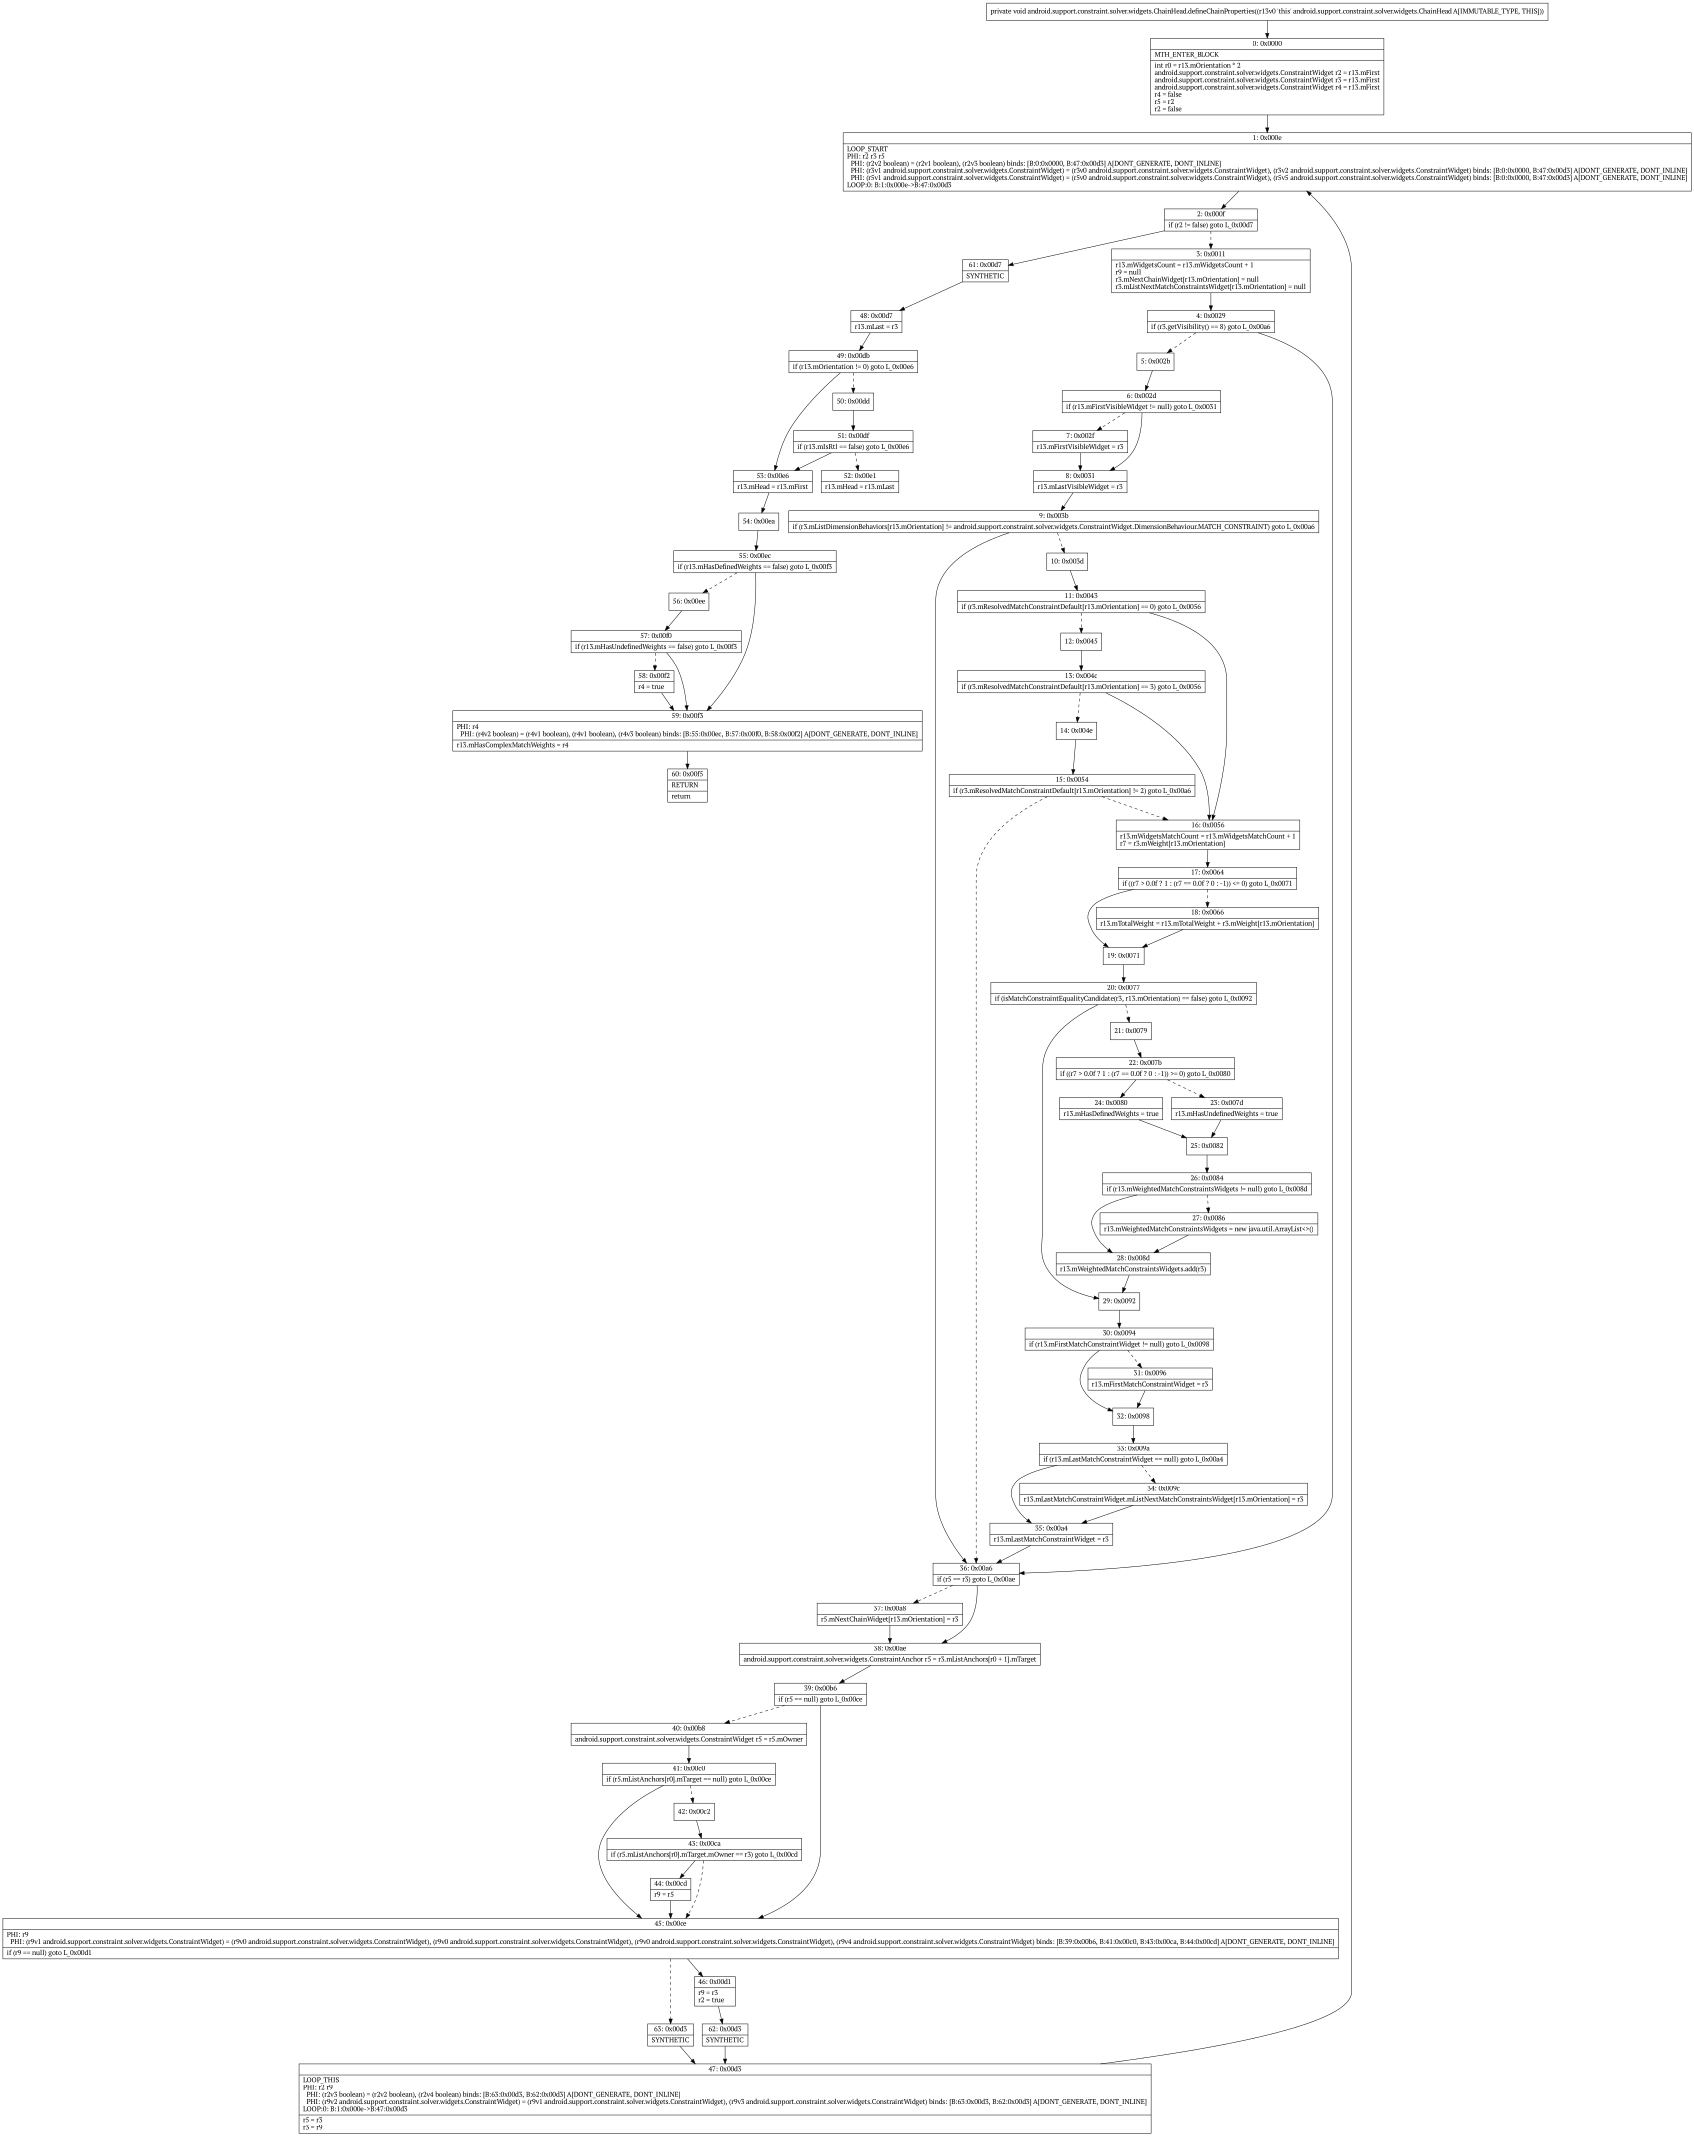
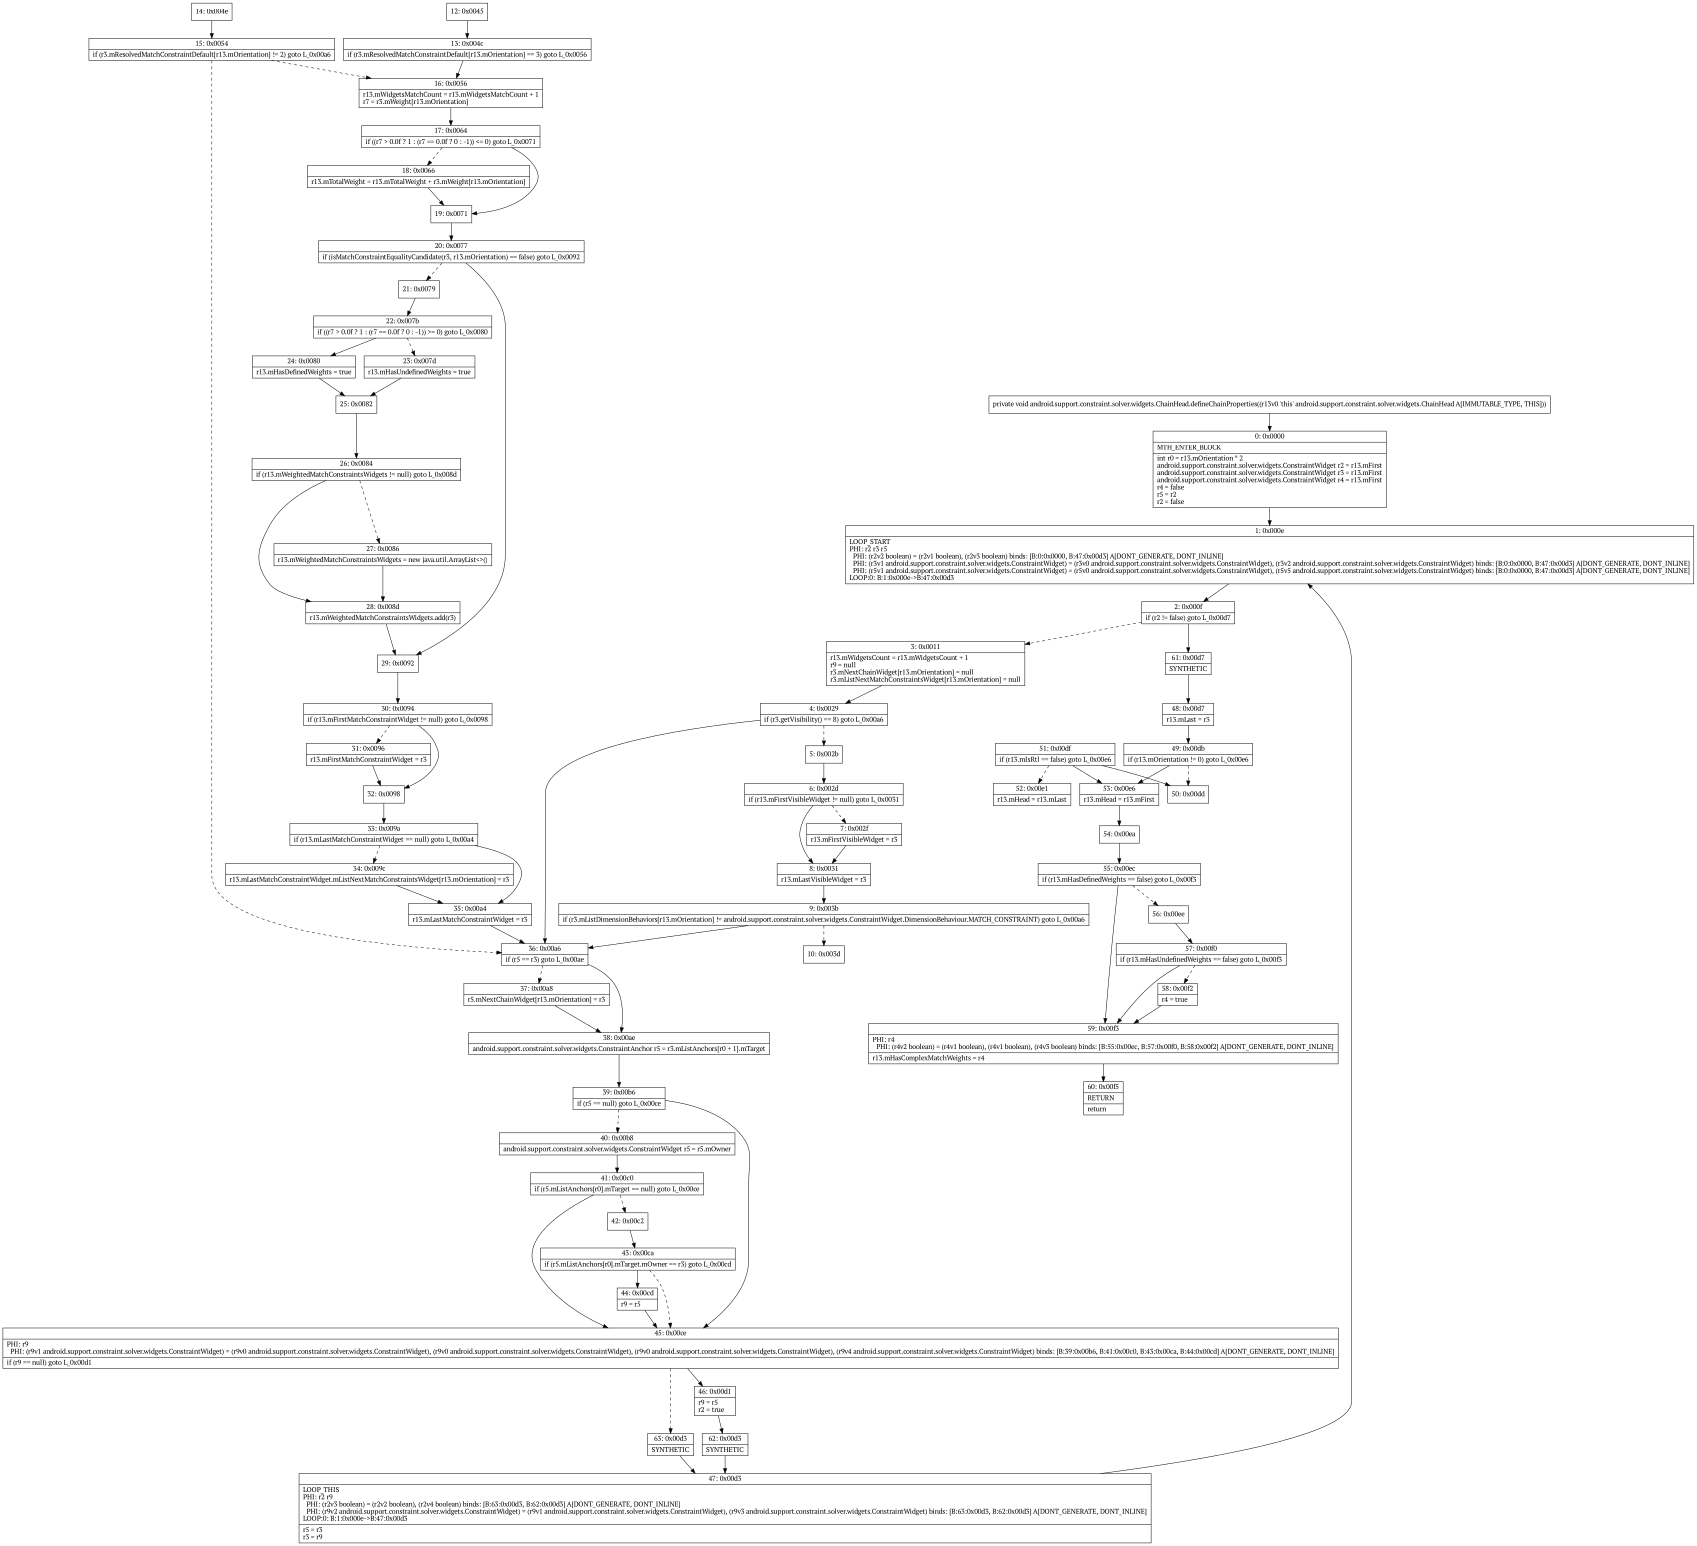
edge "50: 0x00dd" -> "51: 0x00df": reversed
node "11: 0x0043": removed
edge "13: 0x004c" -> "14: 0x004e": removed
node "46: 0x00d1": text "r9 = r3" -> "r9 = r5"
